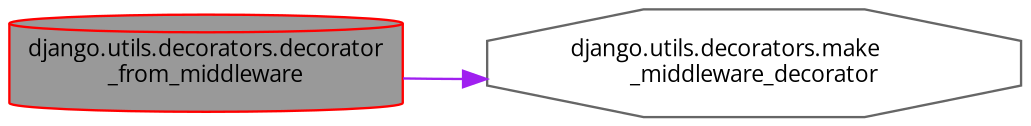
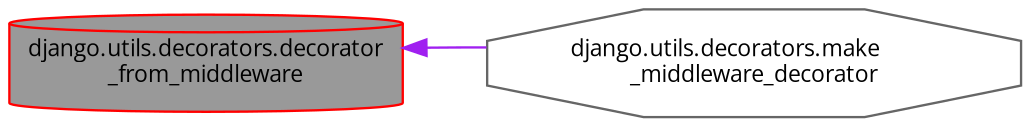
edge "django.utils.decorators.decorator _from_middleware" -> "django.utils.decorators.make _middleware_decorator": reversed
